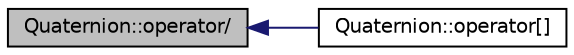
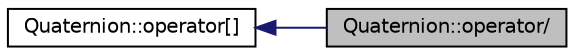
edge "Quaternion::operator[]" -> "Quaternion::operator/": reversed
